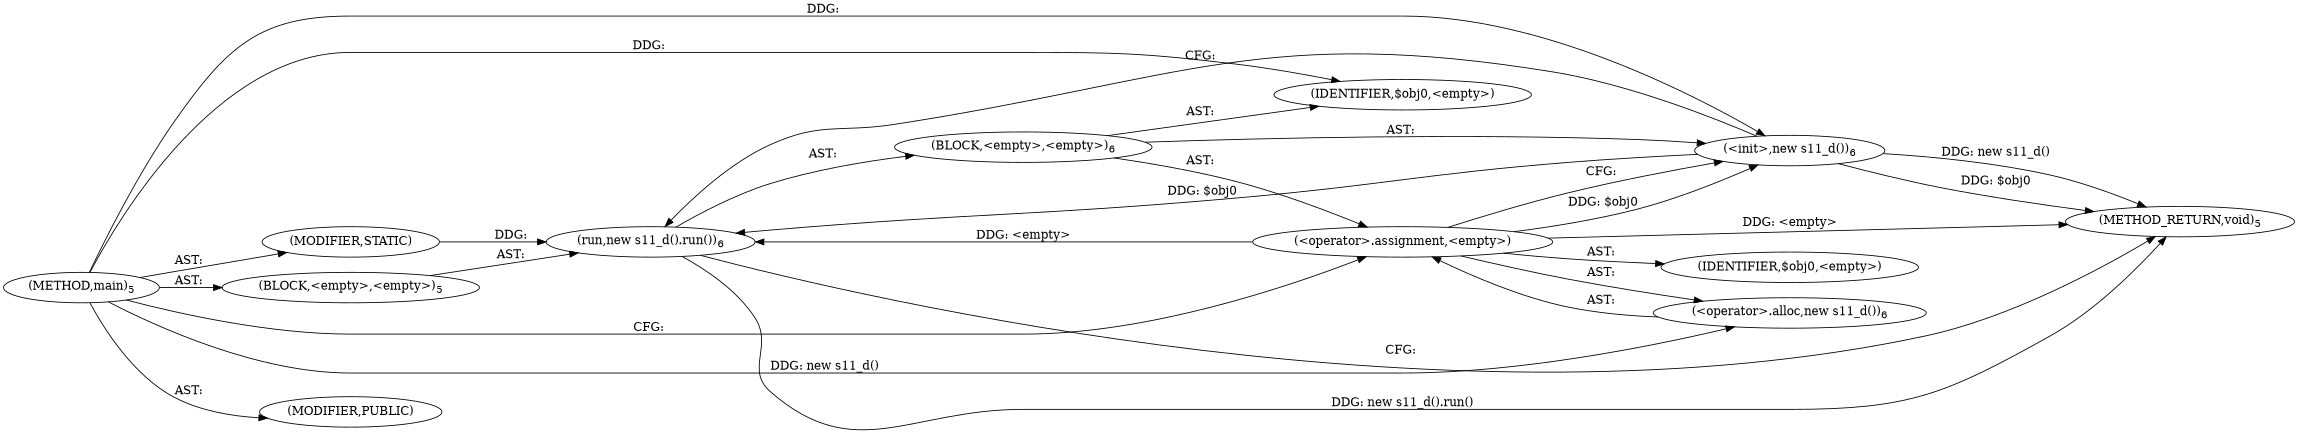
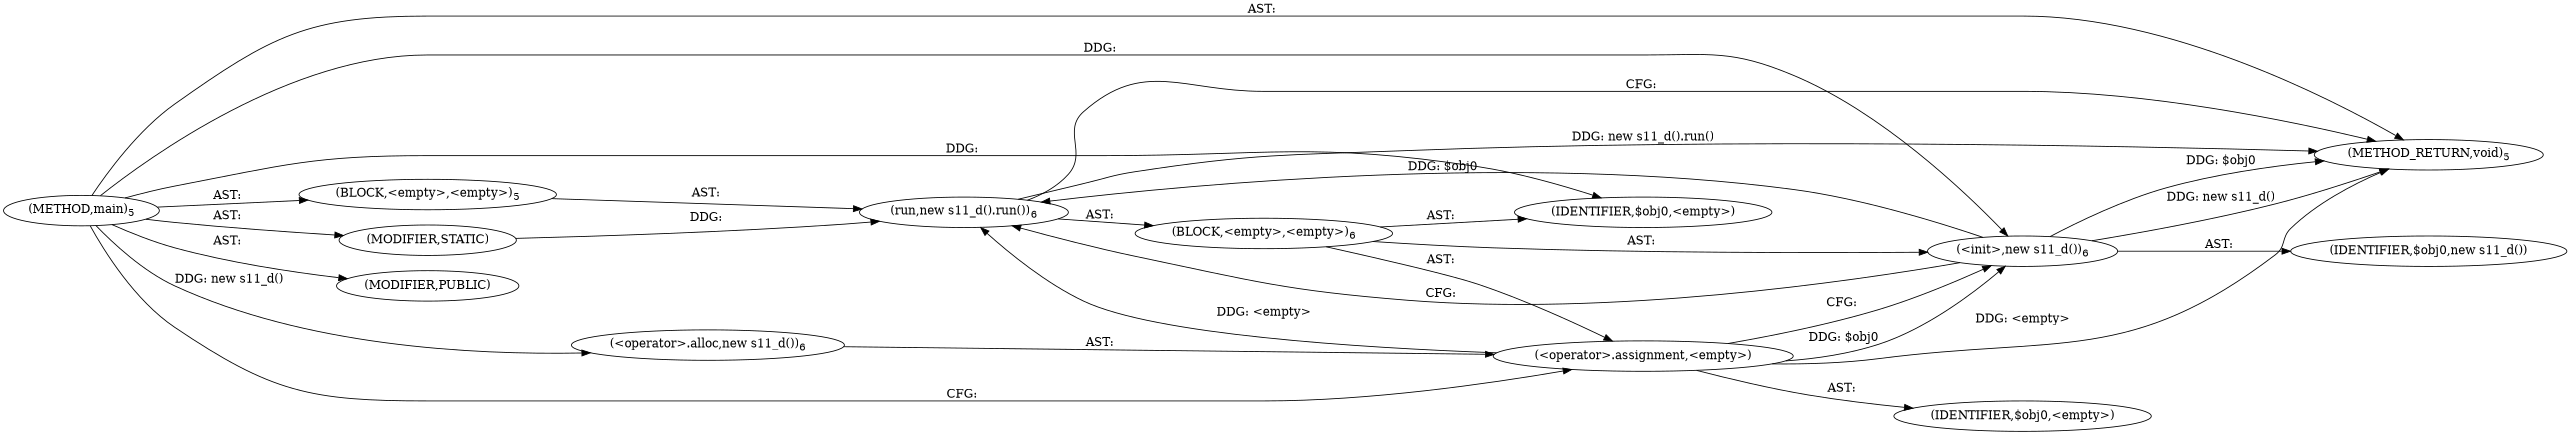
edge "(METHOD,main)" -> "(METHOD_RETURN,void)": added, label "AST:"
node "(IDENTIFIER,$obj0,new s11_d())": added
edge "(<operator>.assignment,<empty>)" -> "(<operator>.alloc,new s11_d())": removed, label "AST:"
